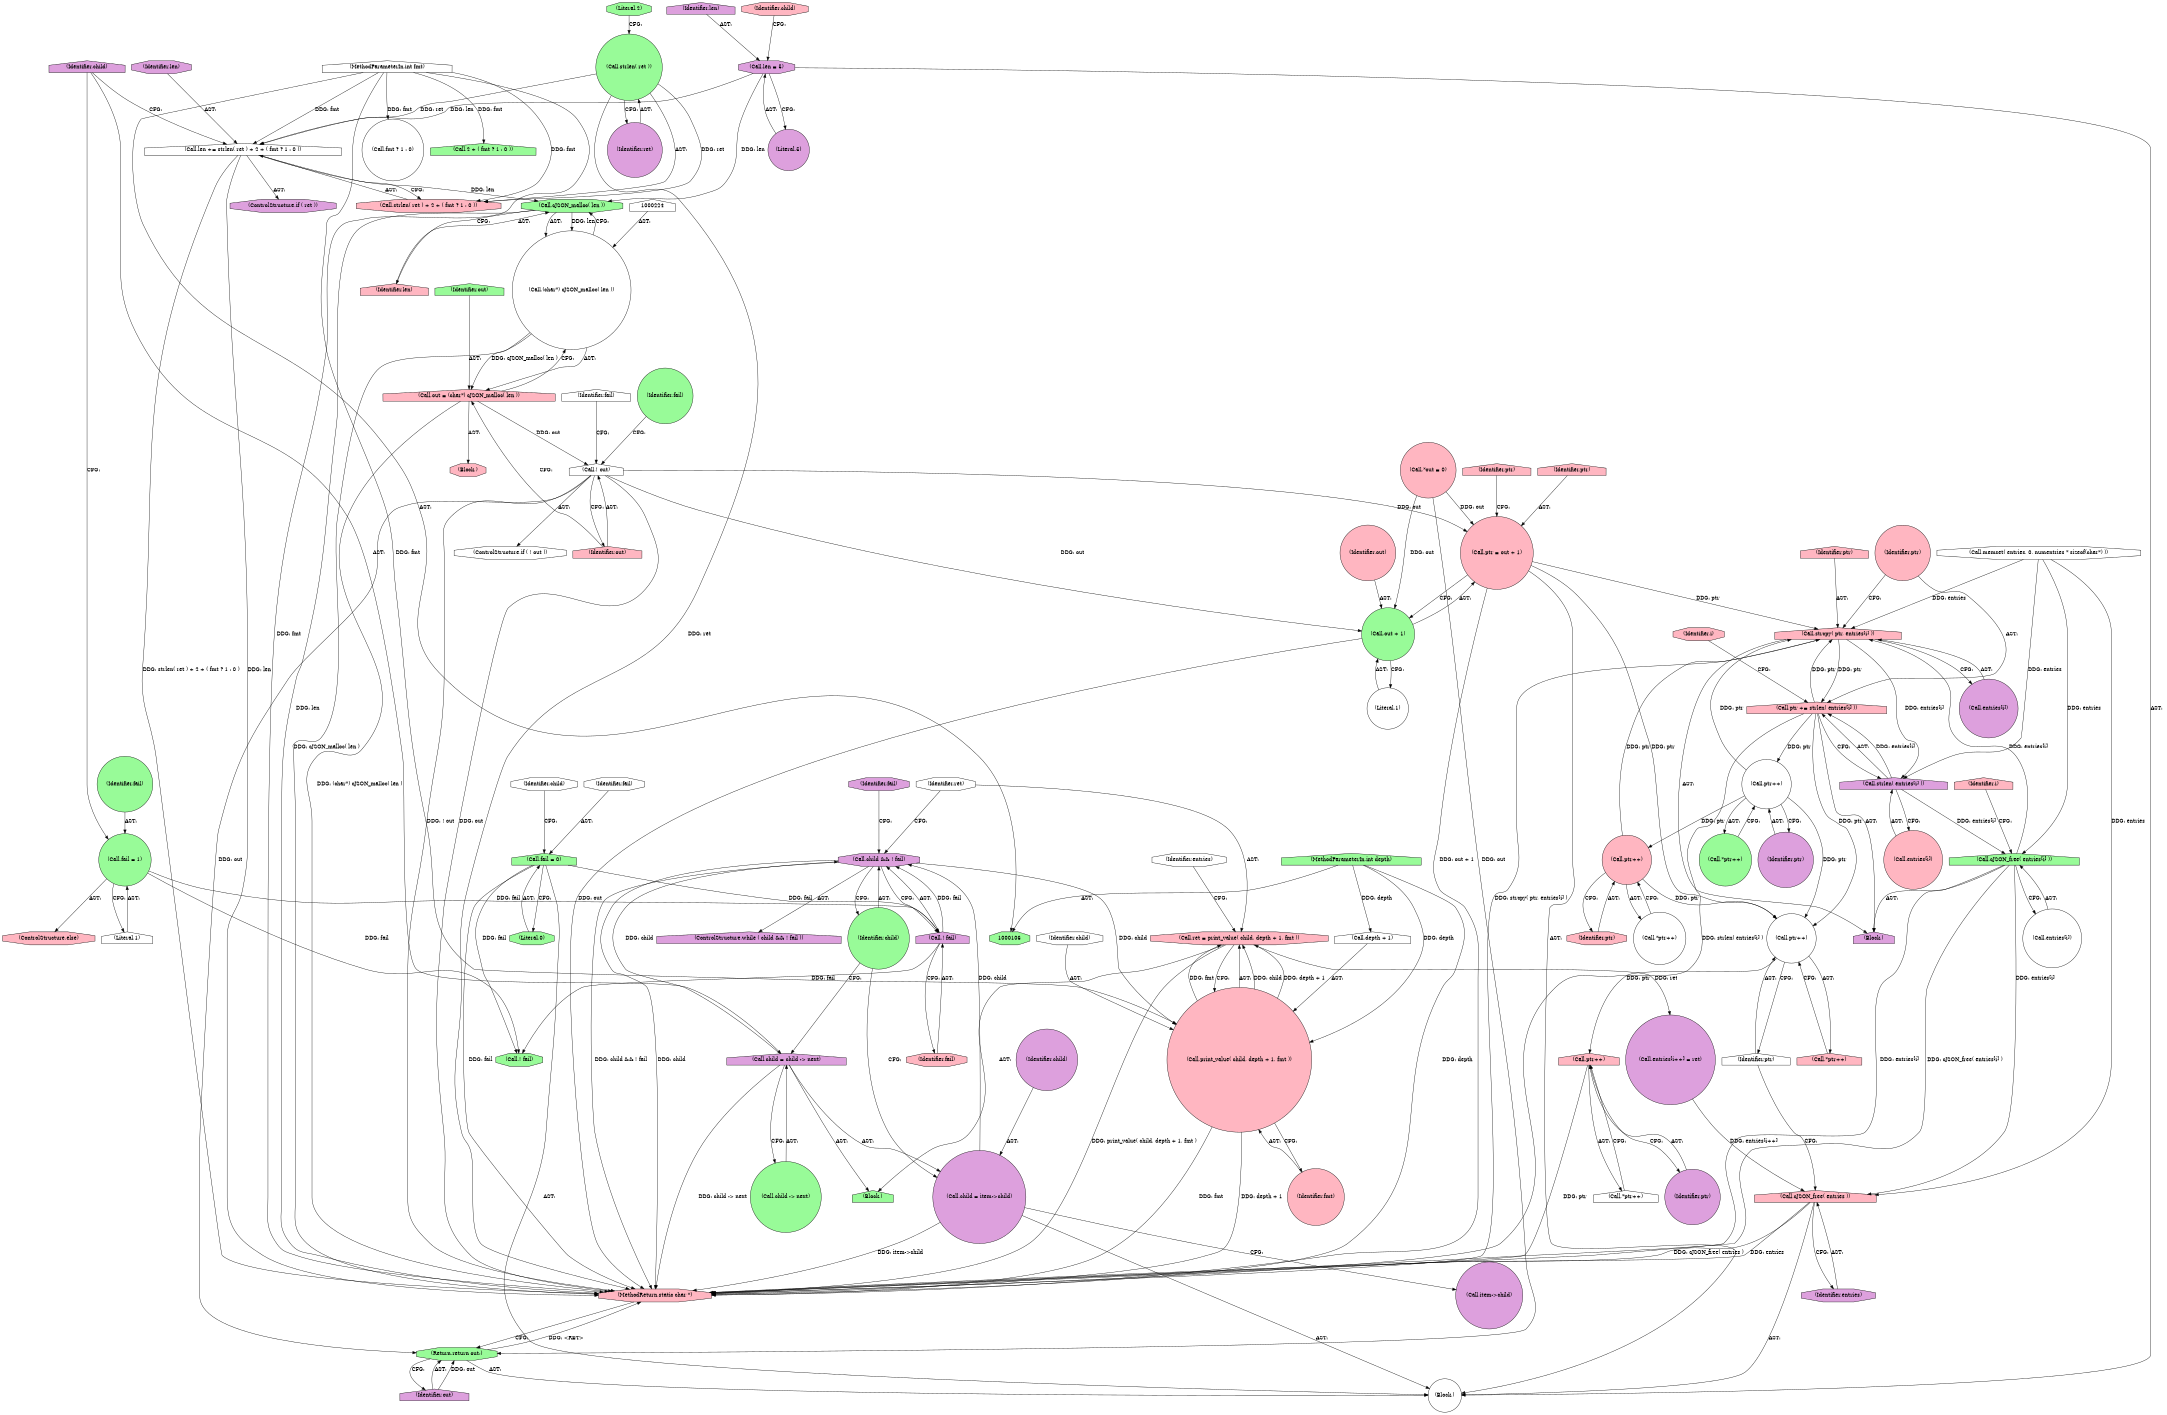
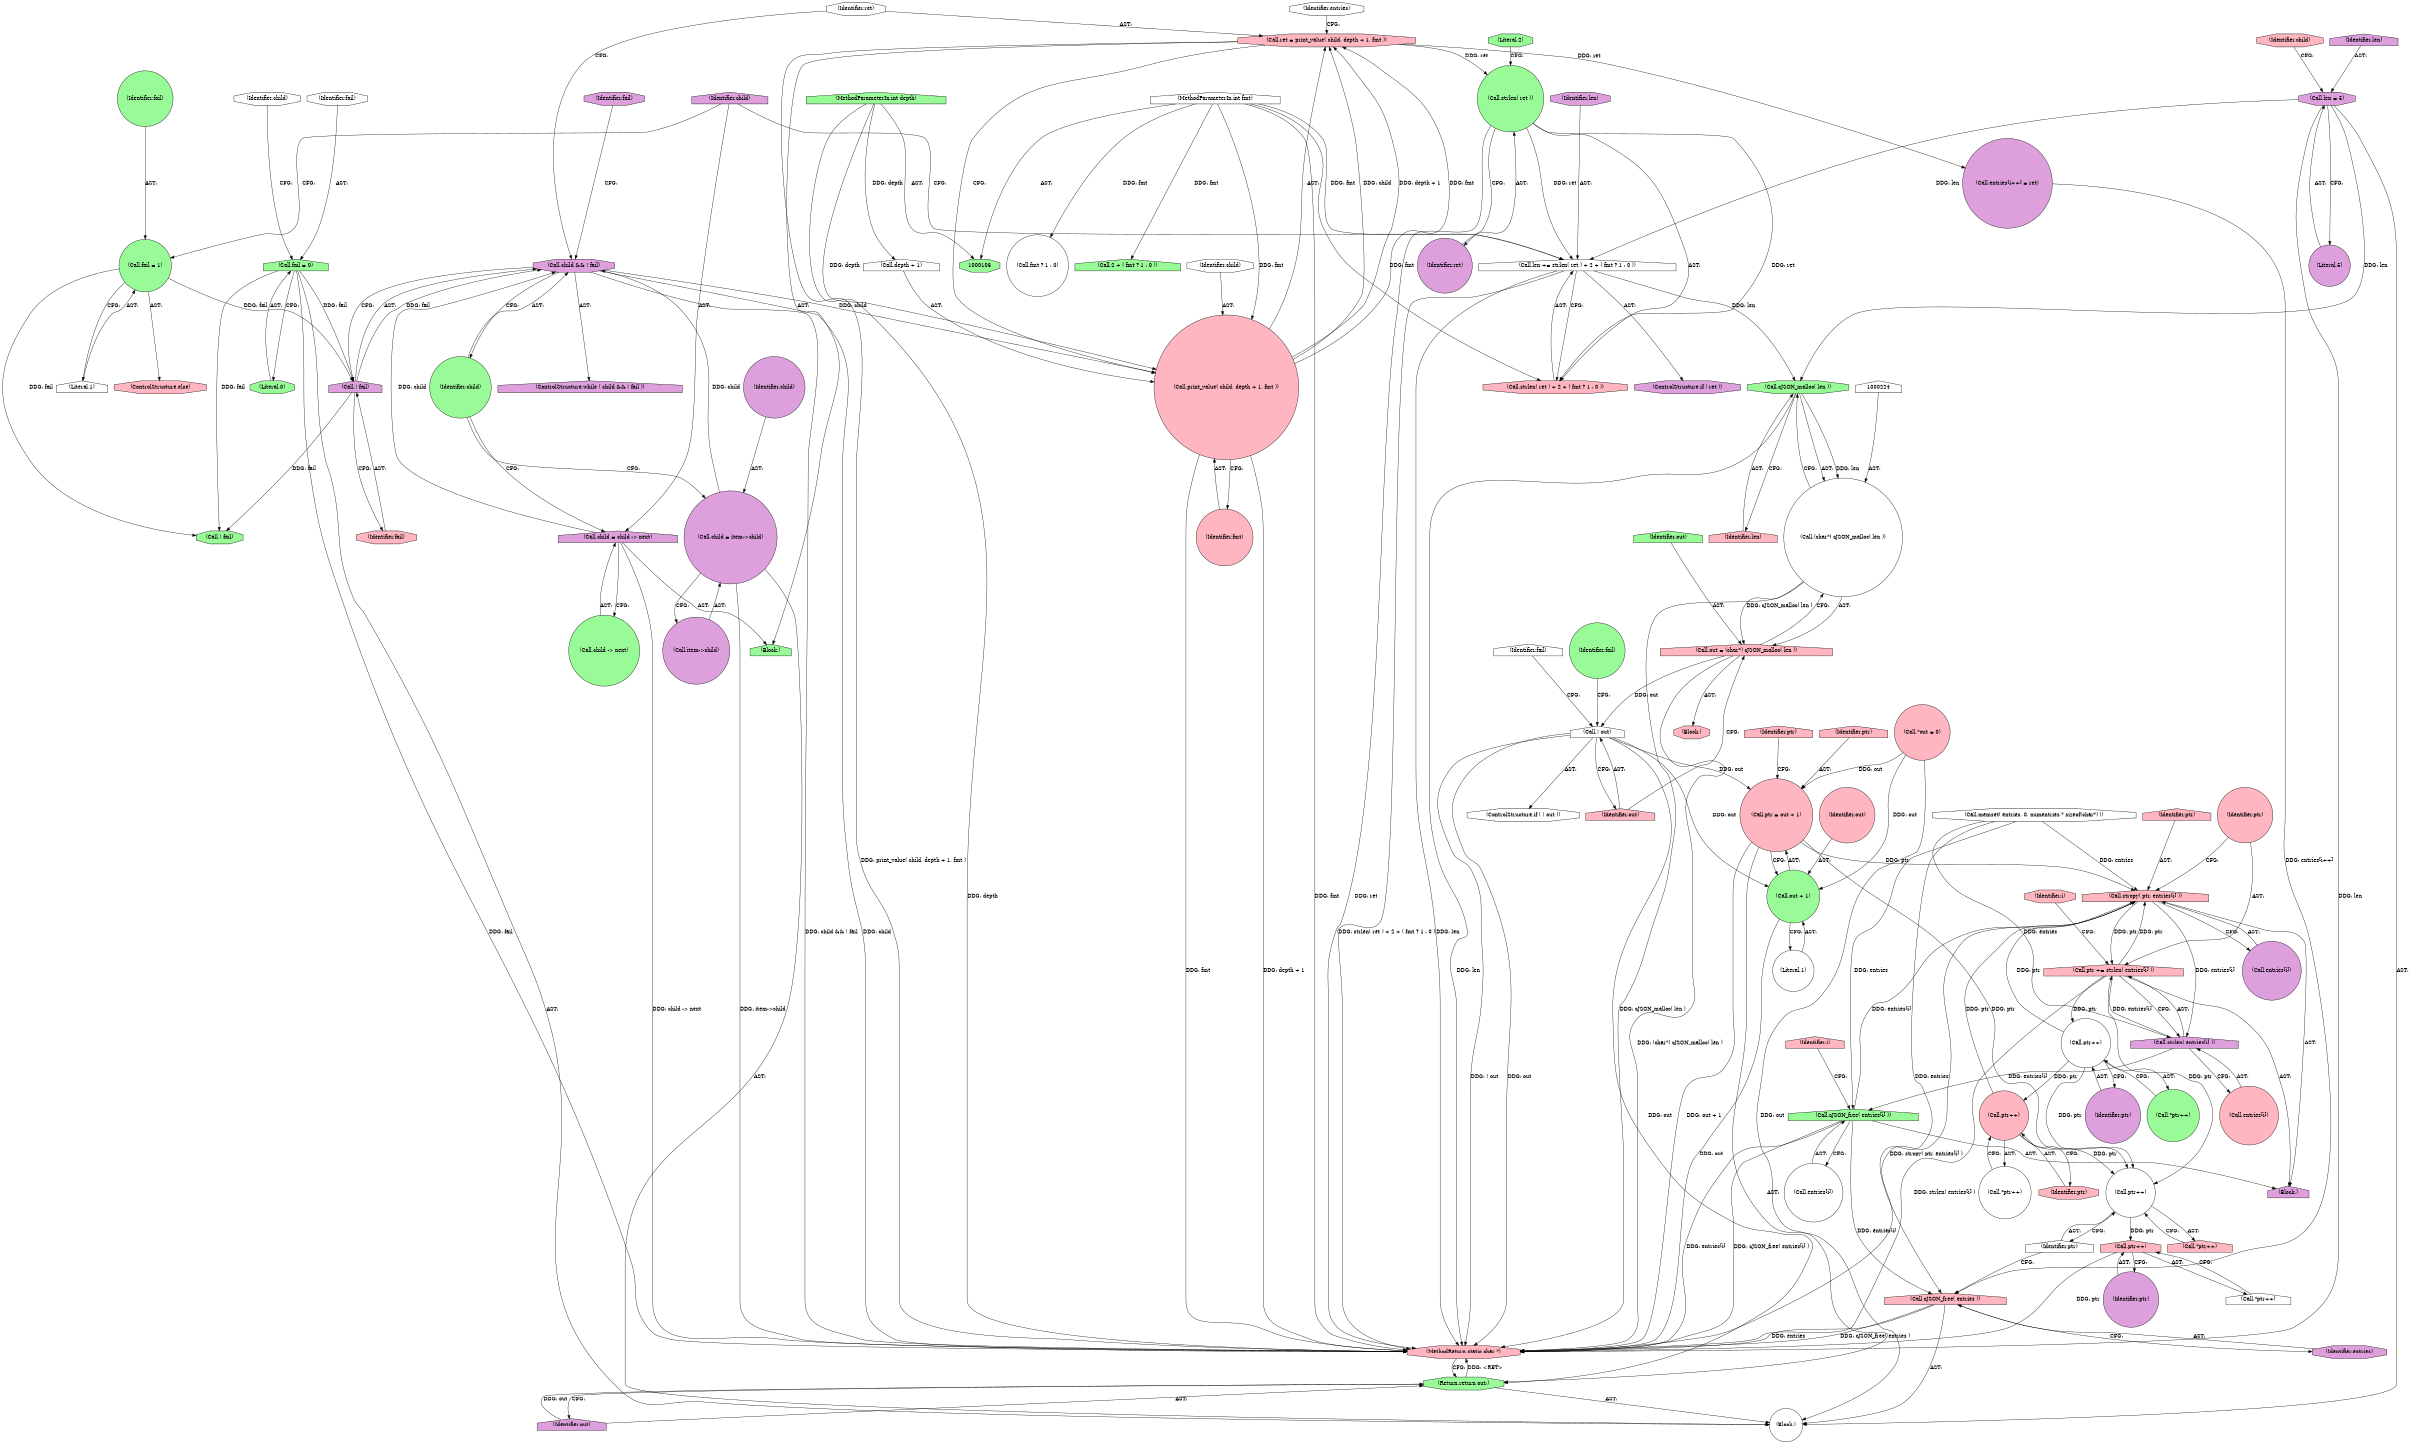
edge "(Call,ret = print_value( child, depth + 1, fmt ))" -> "(Call,strlen( ret ))": added, label "DDG: ret"
edge "(Call,len = 5)" -> "(MethodReturn,static char *)": added, label "DDG: len"
edge "(Call,child = child -> next)" -> "(Call,child = item->child)": now "(Call,item->child)" -> "(Call,child = item->child)"
